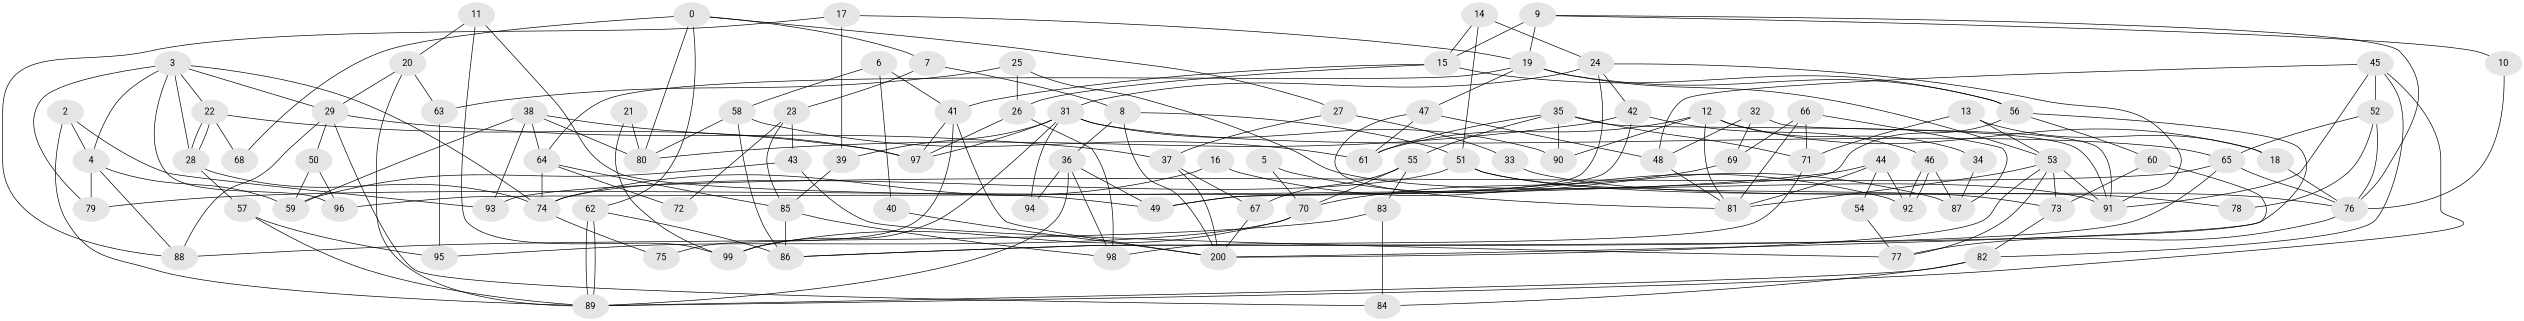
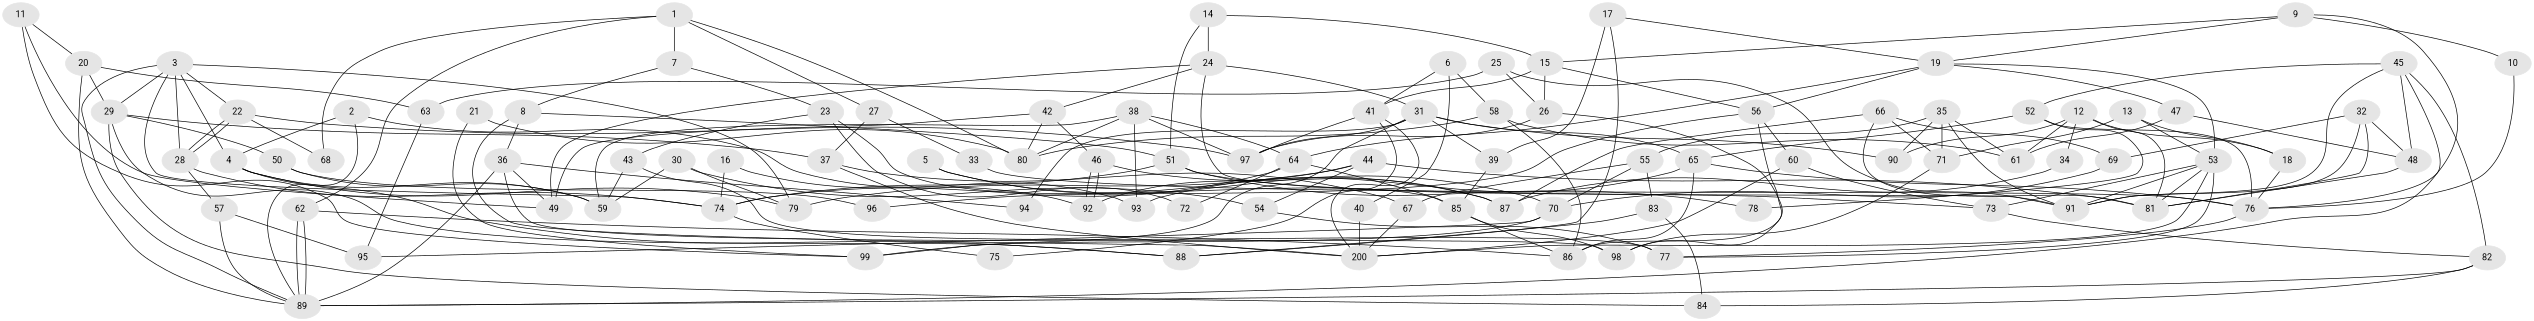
node "0": label "0" -> "1"
node "30": added
edge "3" -- "96": now "3" -- "89"
edge "47" -- "81": now "32" -- "81"
